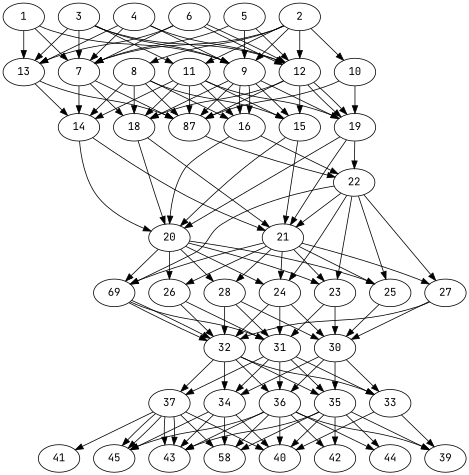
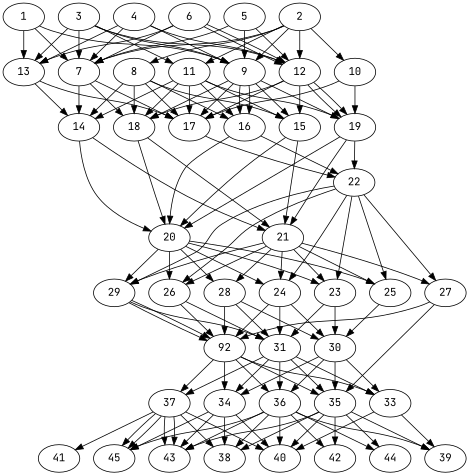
node "87": label "87" -> "17"
edge "22" -> "21": now "22" -> "26"
node "69": label "69" -> "29"
edge "27" -> "30": now "27" -> "35"
node "32": label "32" -> "92"
node "58": label "58" -> "38"
